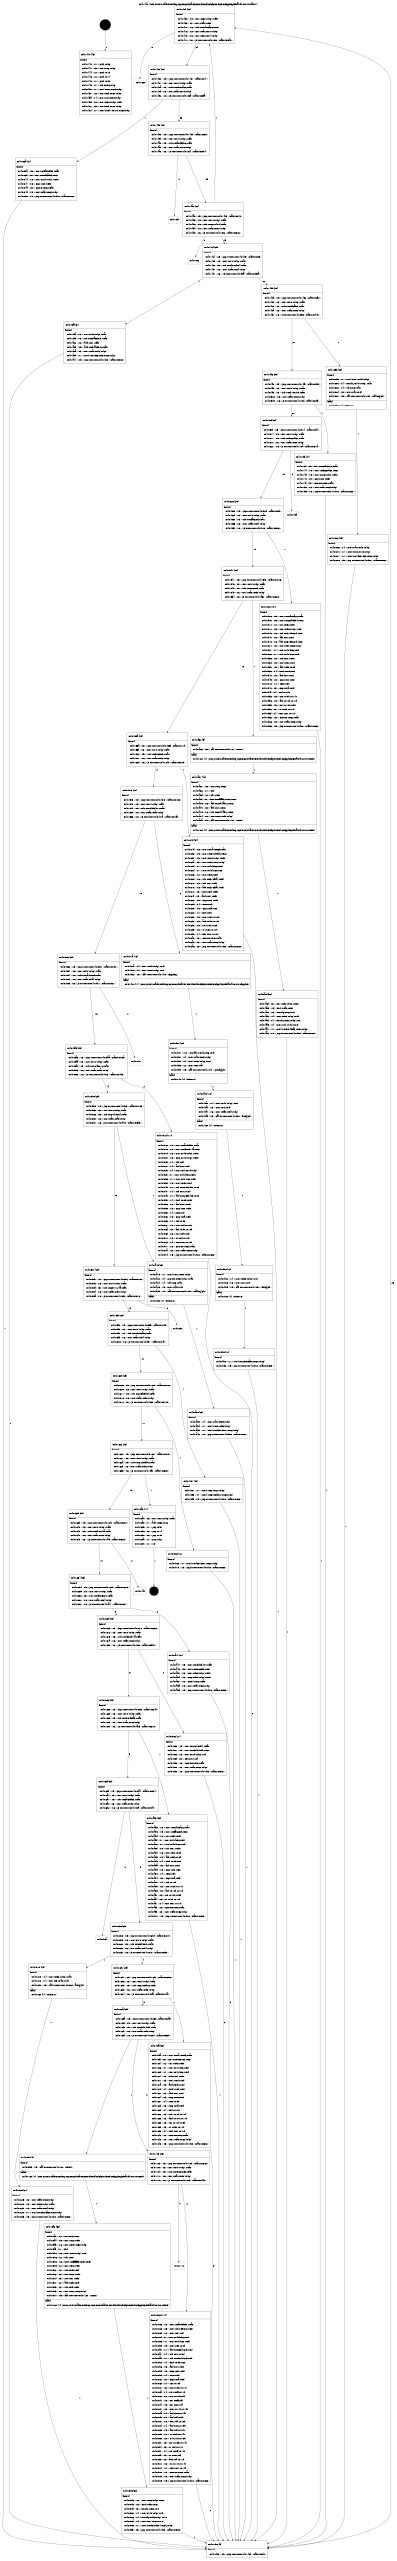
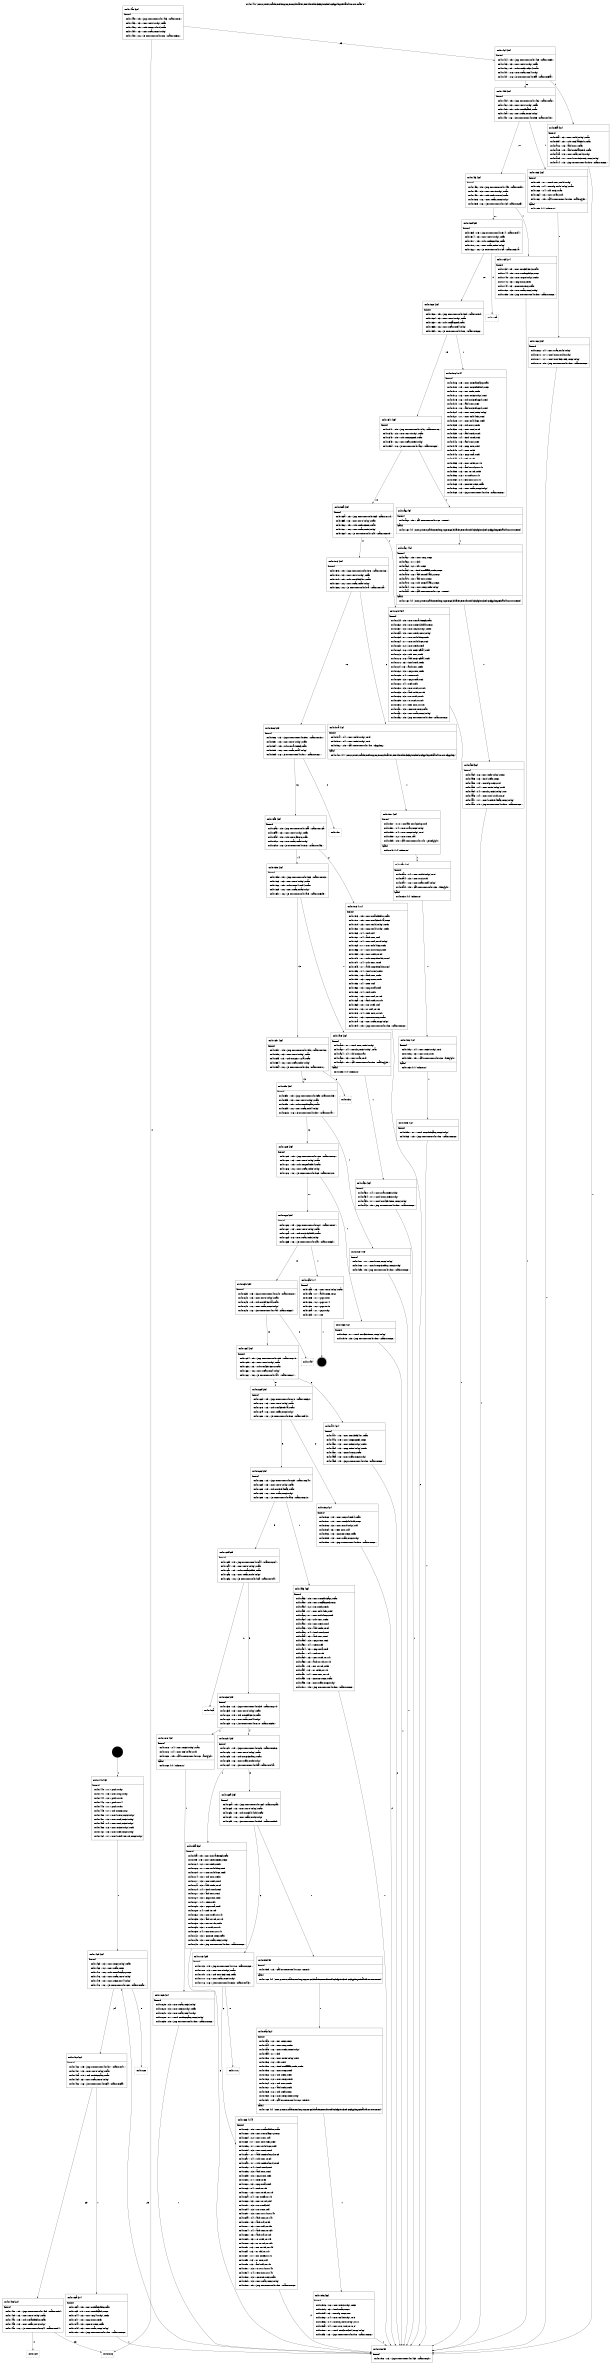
edge "0x4014ae [22]" -> "0x40146b [23]": now "0x401440 [43]" -> "0x40146b [23]"
edge "0x401498 [22]" -> "0x4014ae [22]": now "0x401498 [22]" -> "0x40180c"
edge "0x401b06 [104]" -> "0x401d08 [5]": removed, label "1"
